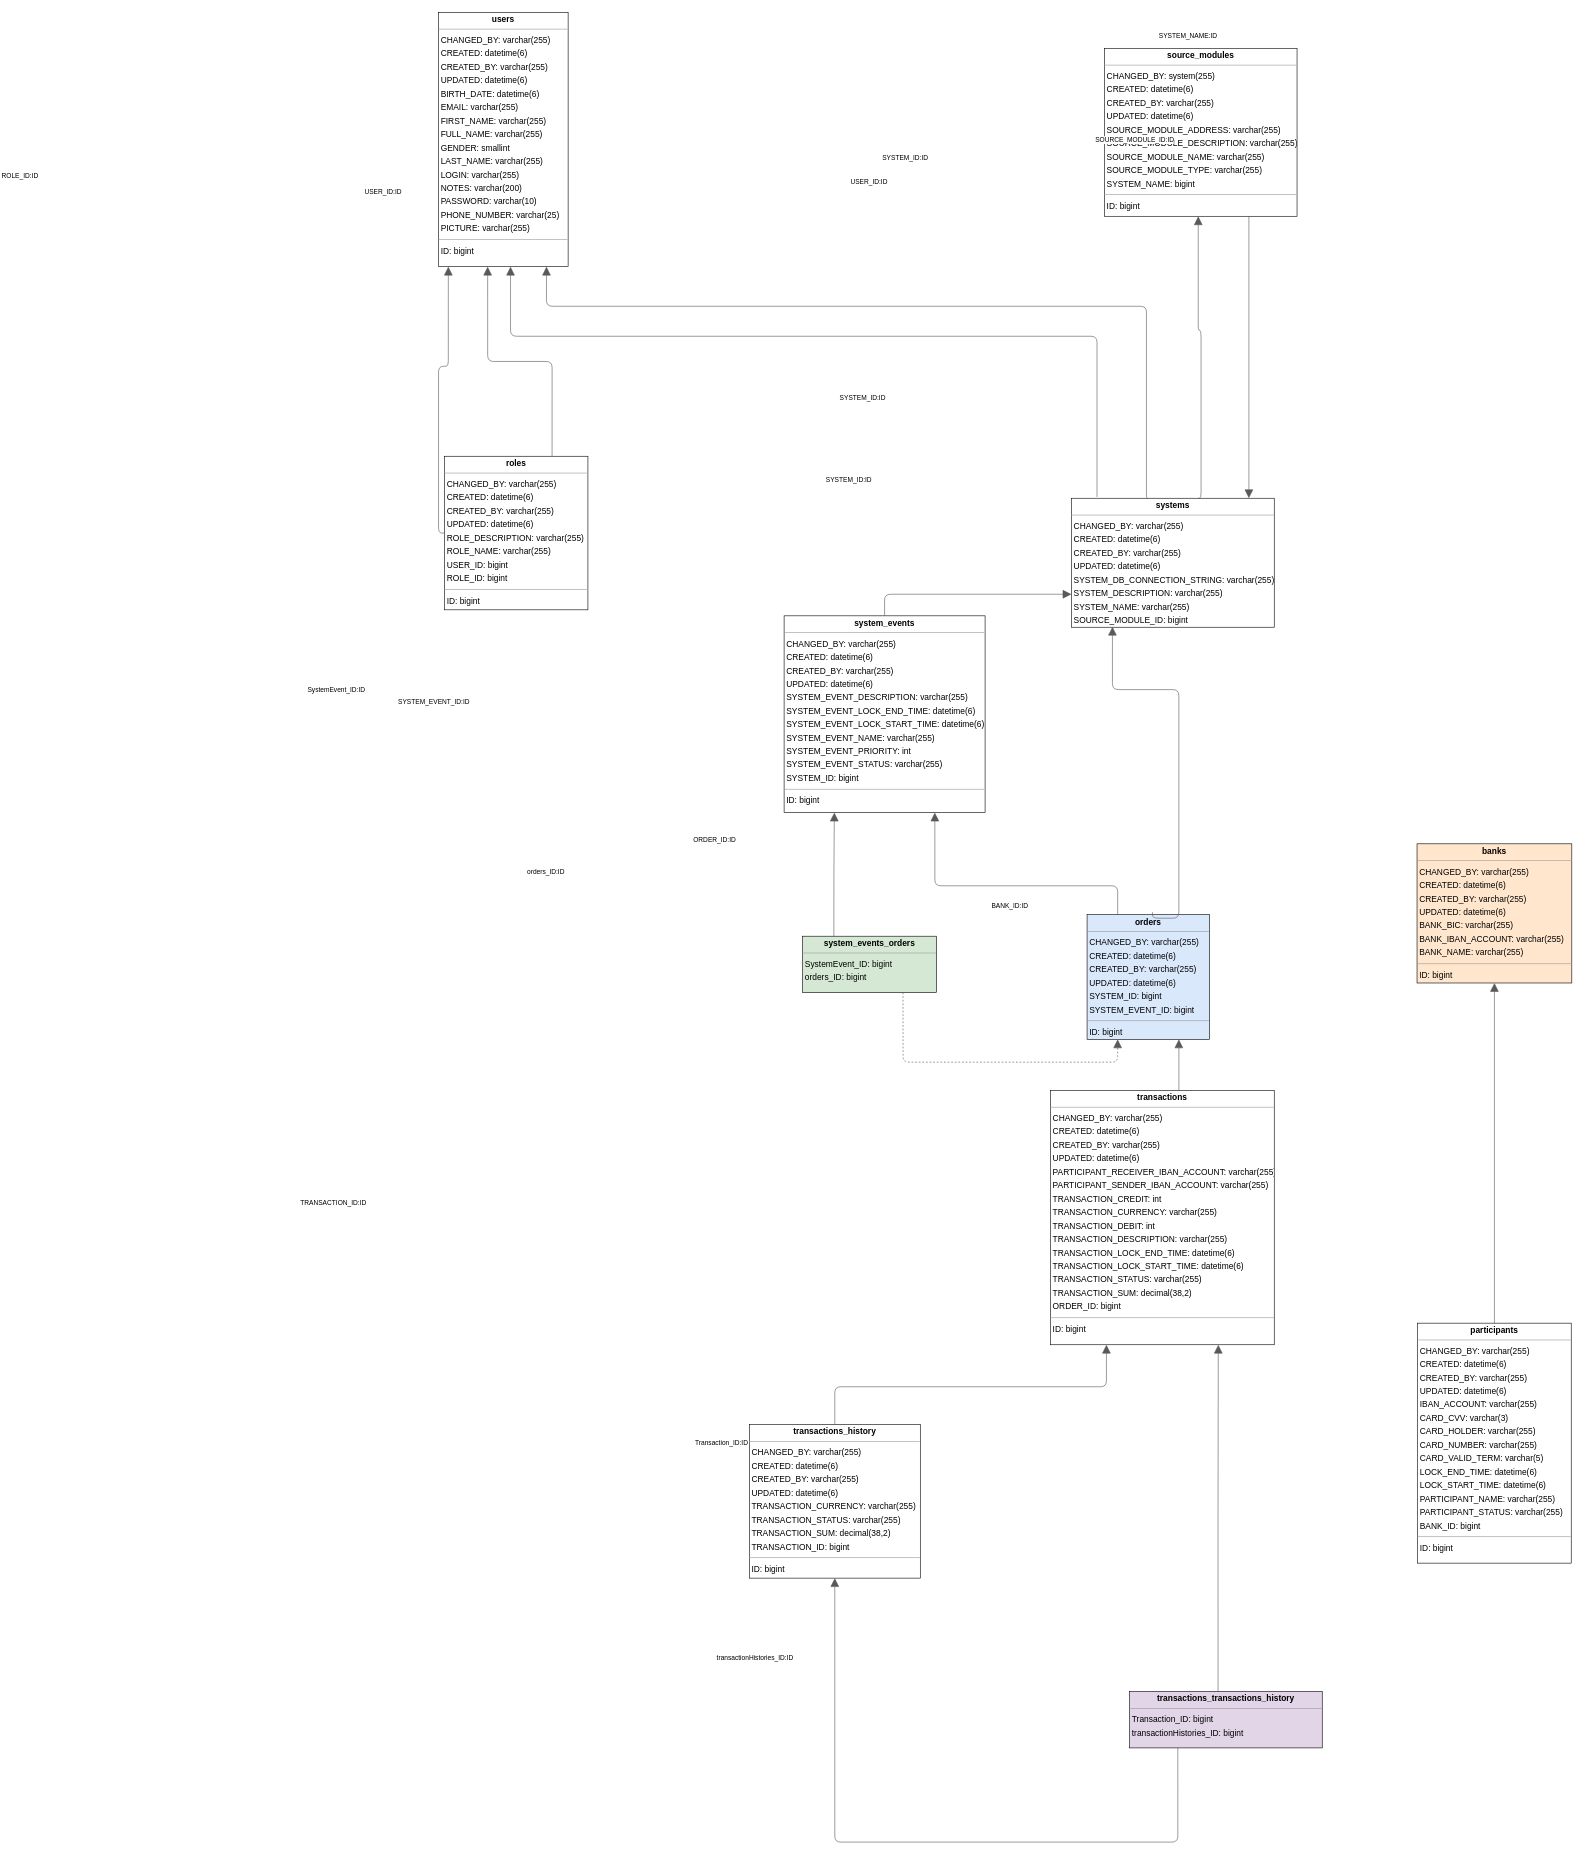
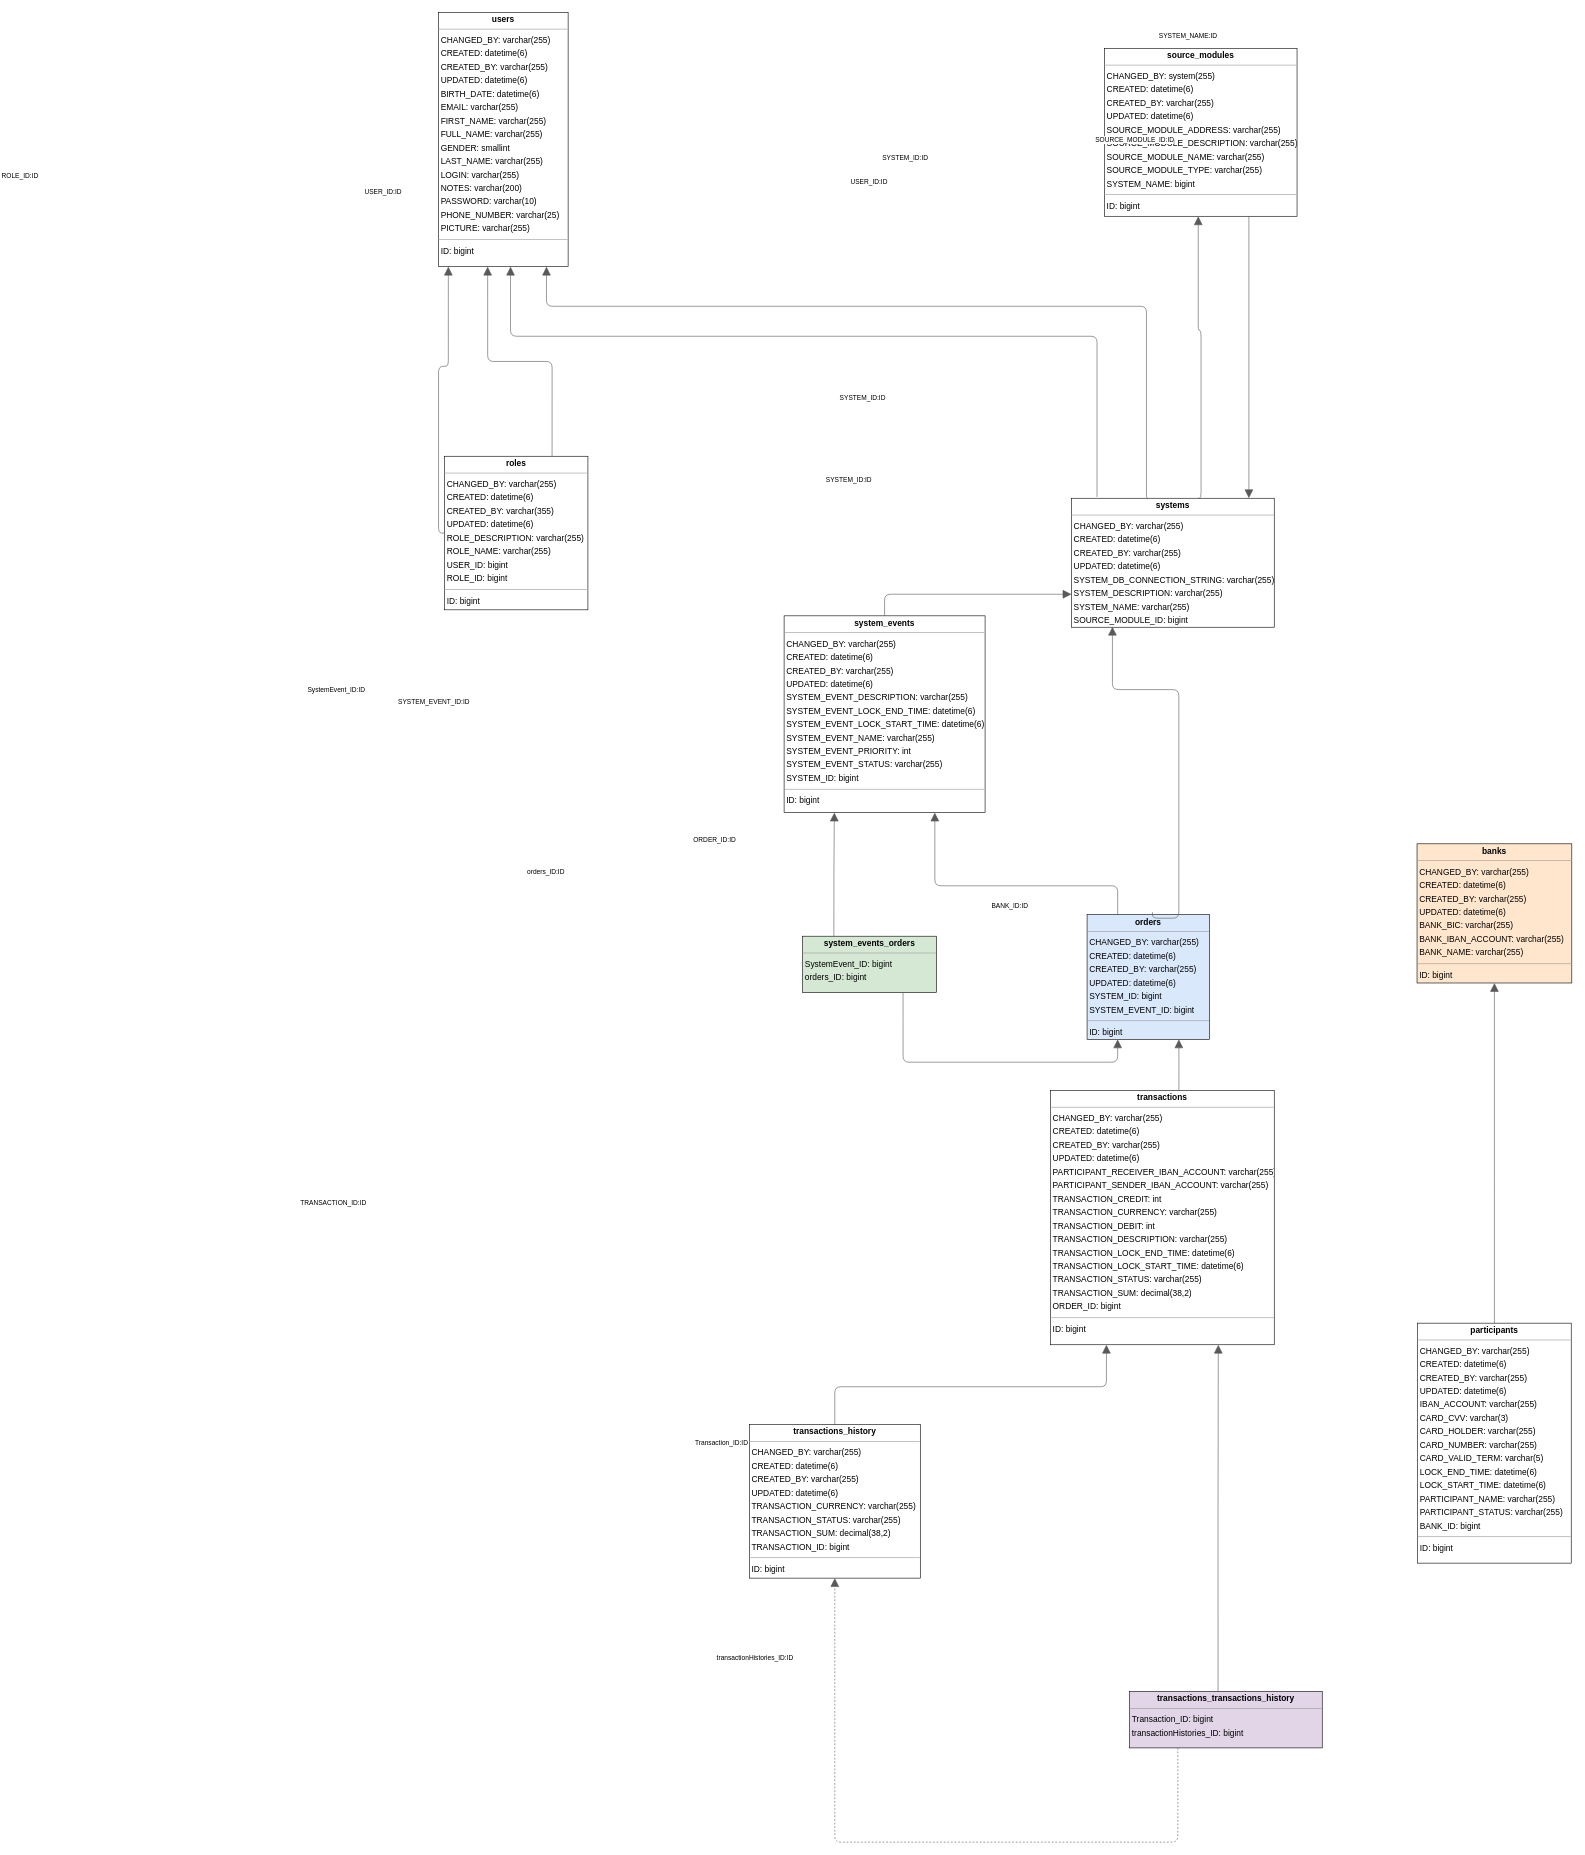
node "roles CHANGED_BY: varchar(255) CREATED: datetime(6) CREATED_BY: varchar(255) UPDATED: datetime(6) ROLE_DESCRIPTION: varchar(255) ROLE_NAME: varchar(255) USER_ID: bigint ROLE_ID: bigint ID: bigint": label "roles CHANGED_BY: varchar(255) CREATED: datetime(6) CREATED_BY: varchar(255) UPDATED: datetime(6) ROLE_DESCRIPTION: varchar(255) ROLE_NAME: varchar(255) USER_ID: bigint ROLE_ID: bigint ID: bigint" -> "roles CHANGED_BY: varchar(255) CREATED: datetime(6) CREATED_BY: varchar(355) UPDATED: datetime(6) ROLE_DESCRIPTION: varchar(255) ROLE_NAME: varchar(255) USER_ID: bigint ROLE_ID: bigint ID: bigint"
edge "system_events_orders SystemEvent_ID: bigint orders_ID: bigint" -> "orders CHANGED_BY: varchar(255) CREATED: datetime(6) CREATED_BY: varchar(255) UPDATED: datetime(6) SYSTEM_ID: bigint SYSTEM_EVENT_ID: bigint ID: bigint": style dashed -> solid
edge "transactions_transactions_history Transaction_ID: bigint transactionHistories_ID: bigint" -> "transactions_history CHANGED_BY: varchar(255) CREATED: datetime(6) CREATED_BY: varchar(255) UPDATED: datetime(6) TRANSACTION_CURRENCY: varchar(255) TRANSACTION_STATUS: varchar(255) TRANSACTION_SUM: decimal(38,2) TRANSACTION_ID: bigint ID: bigint": style solid -> dashed
